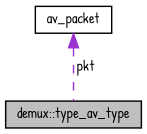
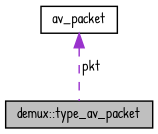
node "demux::type_av_type": label "demux::type_av_type" -> "demux::type_av_packet"
